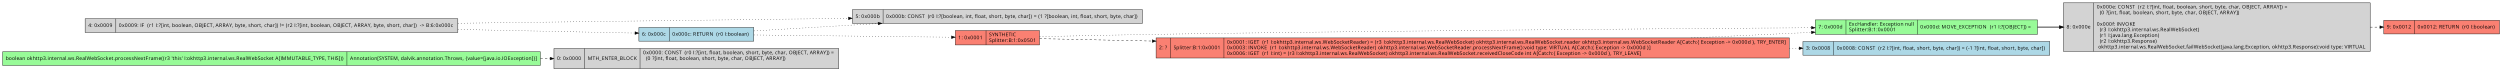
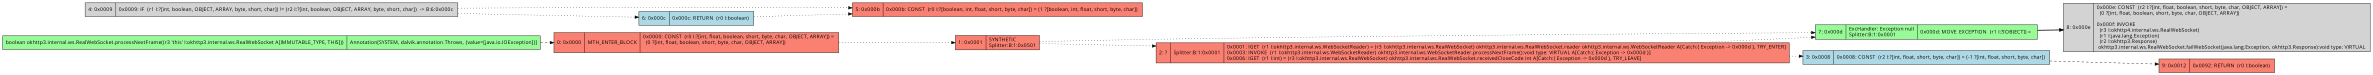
node "5: 0x000b": fillcolor lightgrey -> salmon
edge "8: 0x000e" -> "9: 0x0012": now "3: 0x0008" -> "9: 0x0012"
node "9: 0x0012": text "0x0012: RETURN  (r0 I:boolean)" -> "0x0092: RETURN  (r0 I:boolean)"
node "8: 0x000e": text "(r3 I:okhttp3.internal.ws.RealWebSocket)" -> "(r3 I:okhttp4.internal.ws.RealWebSocket)"
edge "6: 0x000c" -> "1: 0x0001": now "0: 0x0000" -> "1: 0x0001"
edge "1: 0x0001" -> "2: ?": style dashed -> dotted
node "0: 0x0000": fillcolor lightgrey -> salmon
